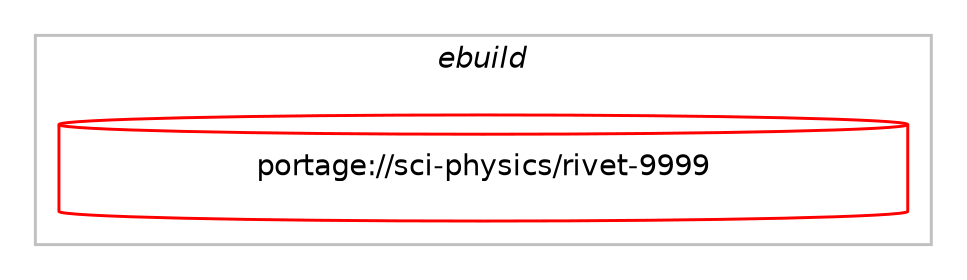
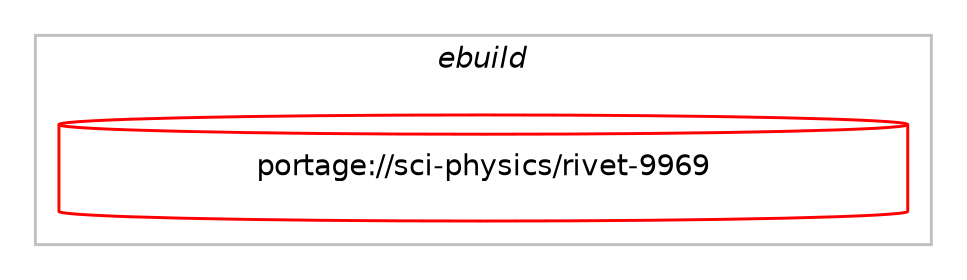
node "portage://sci-physics/rivet-9999": label "portage://sci-physics/rivet-9999" -> "portage://sci-physics/rivet-9969"
